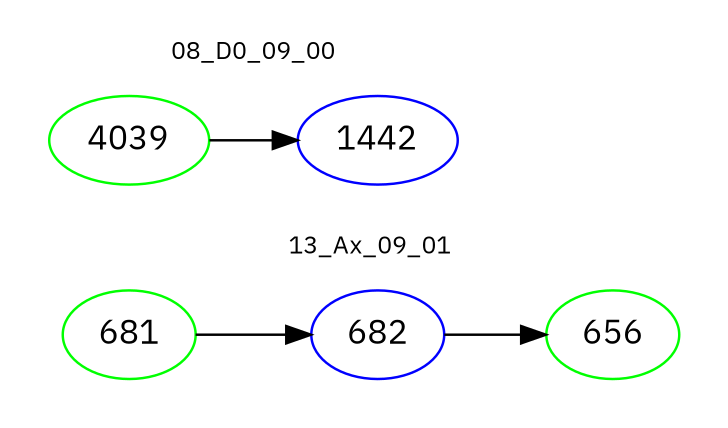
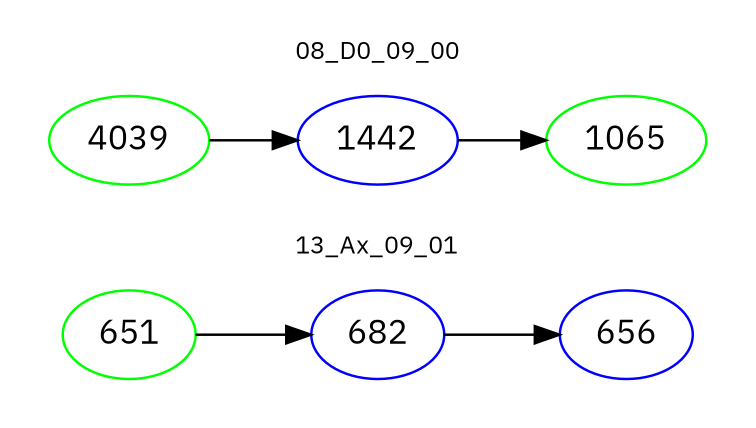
node "1065": added
node "681": label "681" -> "651"
node "656": color green -> blue
